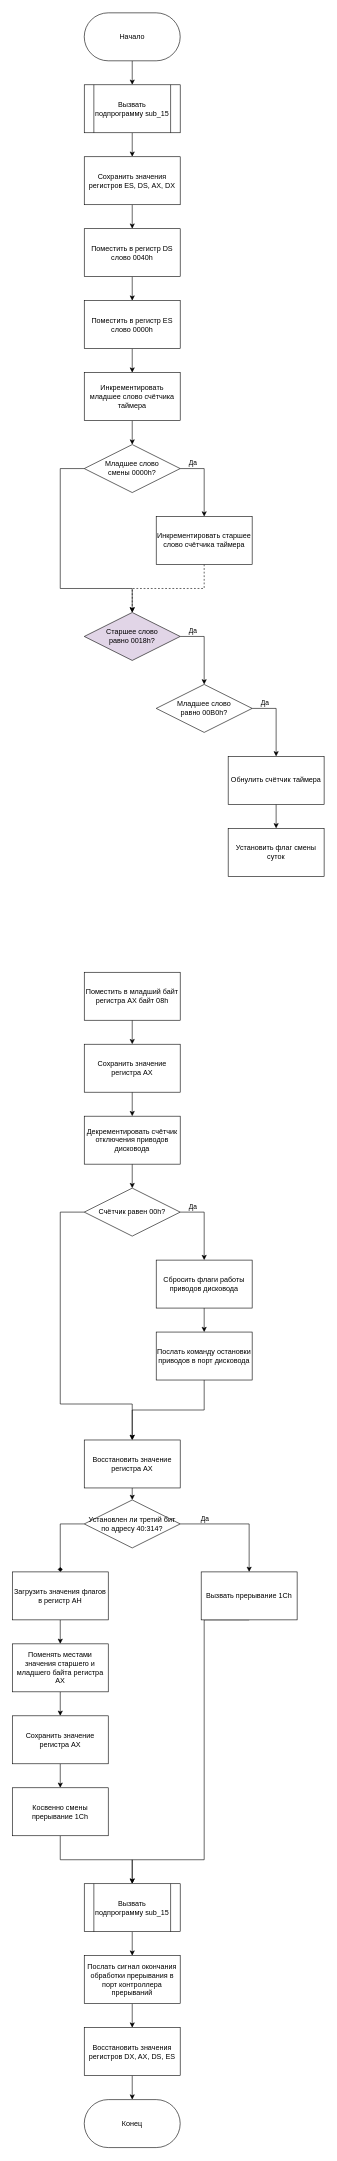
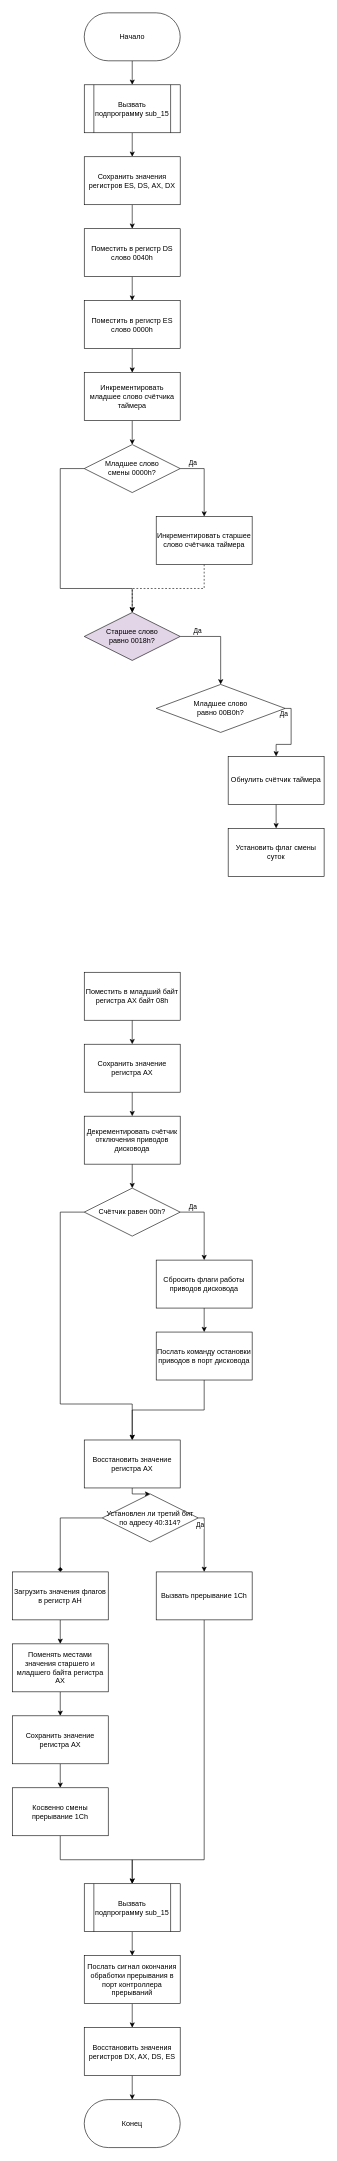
node "Младшее слово равно 00B0h?": size 96x48 -> 129x48
node "Установлен ли третий бит по адресу 40:314?": moved (132, 1524) -> (150, 1518)
node "Вызвать прерывание 1Ch": moved (249, 1596) -> (204, 1596)
